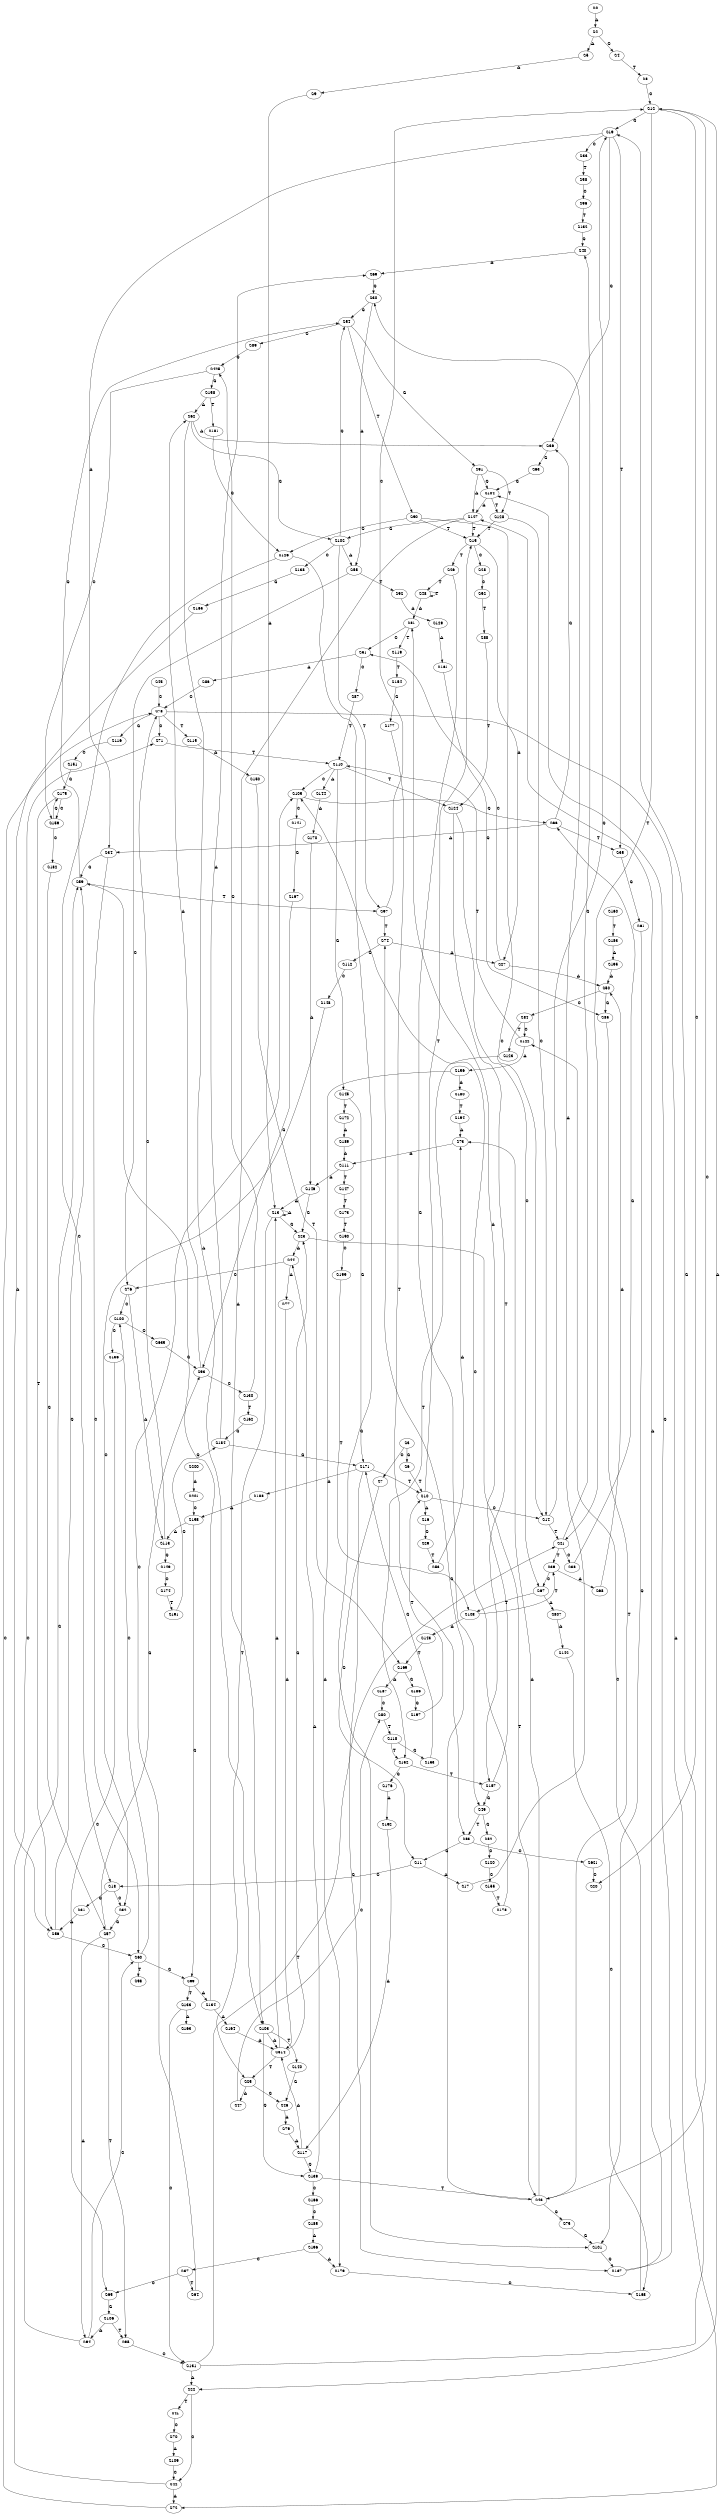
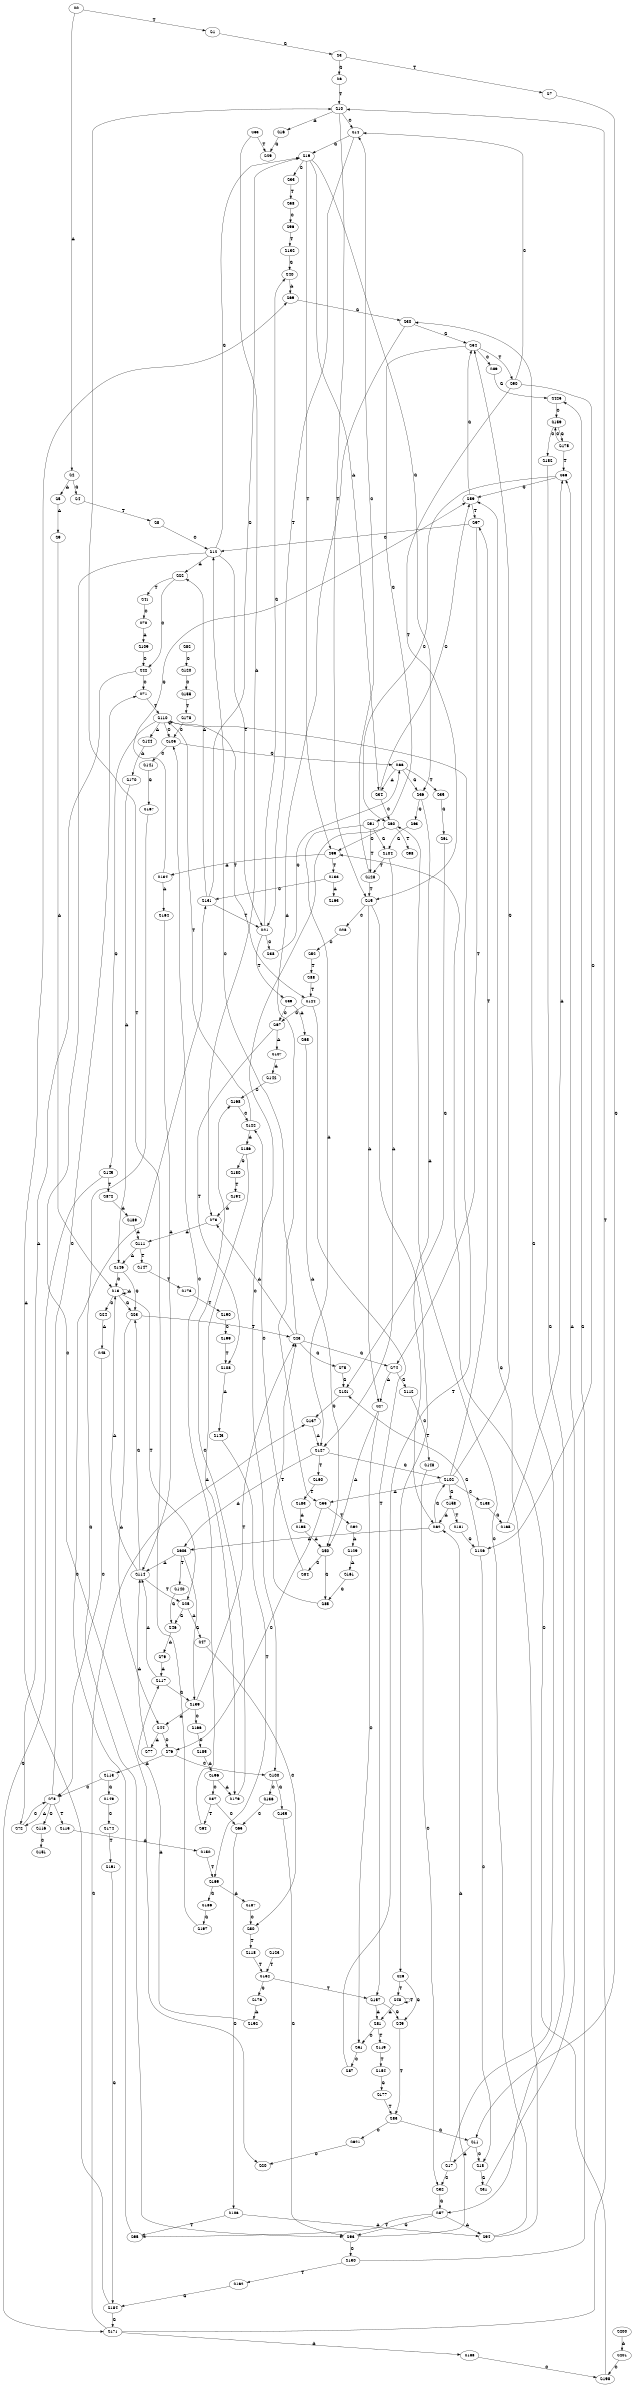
node "S1": added
edge "S425" -> "S158": now "S102" -> "S158"
edge "S62" -> "S36": reversed
edge "S19" -> "S35": now "S19" -> "S99"
edge "S127" -> "S15": now "S127" -> "S160"
node "S86": removed
edge "S151" -> "S175": removed, label "G"
edge "S84" -> "S123": removed, label "T"
edge "S156" -> "S180": label "A" -> "G"
node "S172": label "S172" -> "S872"
edge "S17" -> "S30": label "A" -> "G"
edge "S146" -> "S13": label "A" -> "C"
node "S24": added
node "S635": label "S635" -> "S135"
edge "S137" -> "S104": removed, label "G"
edge "S3" -> "S7": label "C" -> "T"
edge "S188" -> "S198": label "A" -> "C"
edge "S198" -> "S113": removed, label "A"
edge "S29" -> "S53": reversed
edge "S108" -> "S39": removed, label "T"
node "S807": label "S807" -> "S107"
node "S153": removed
edge "S49" -> "S82": removed, label "G"
edge "S18" -> "S32": now "S17" -> "S32"
node "S103": label "S103" -> "S603"
node "S314": label "S314" -> "S114"
